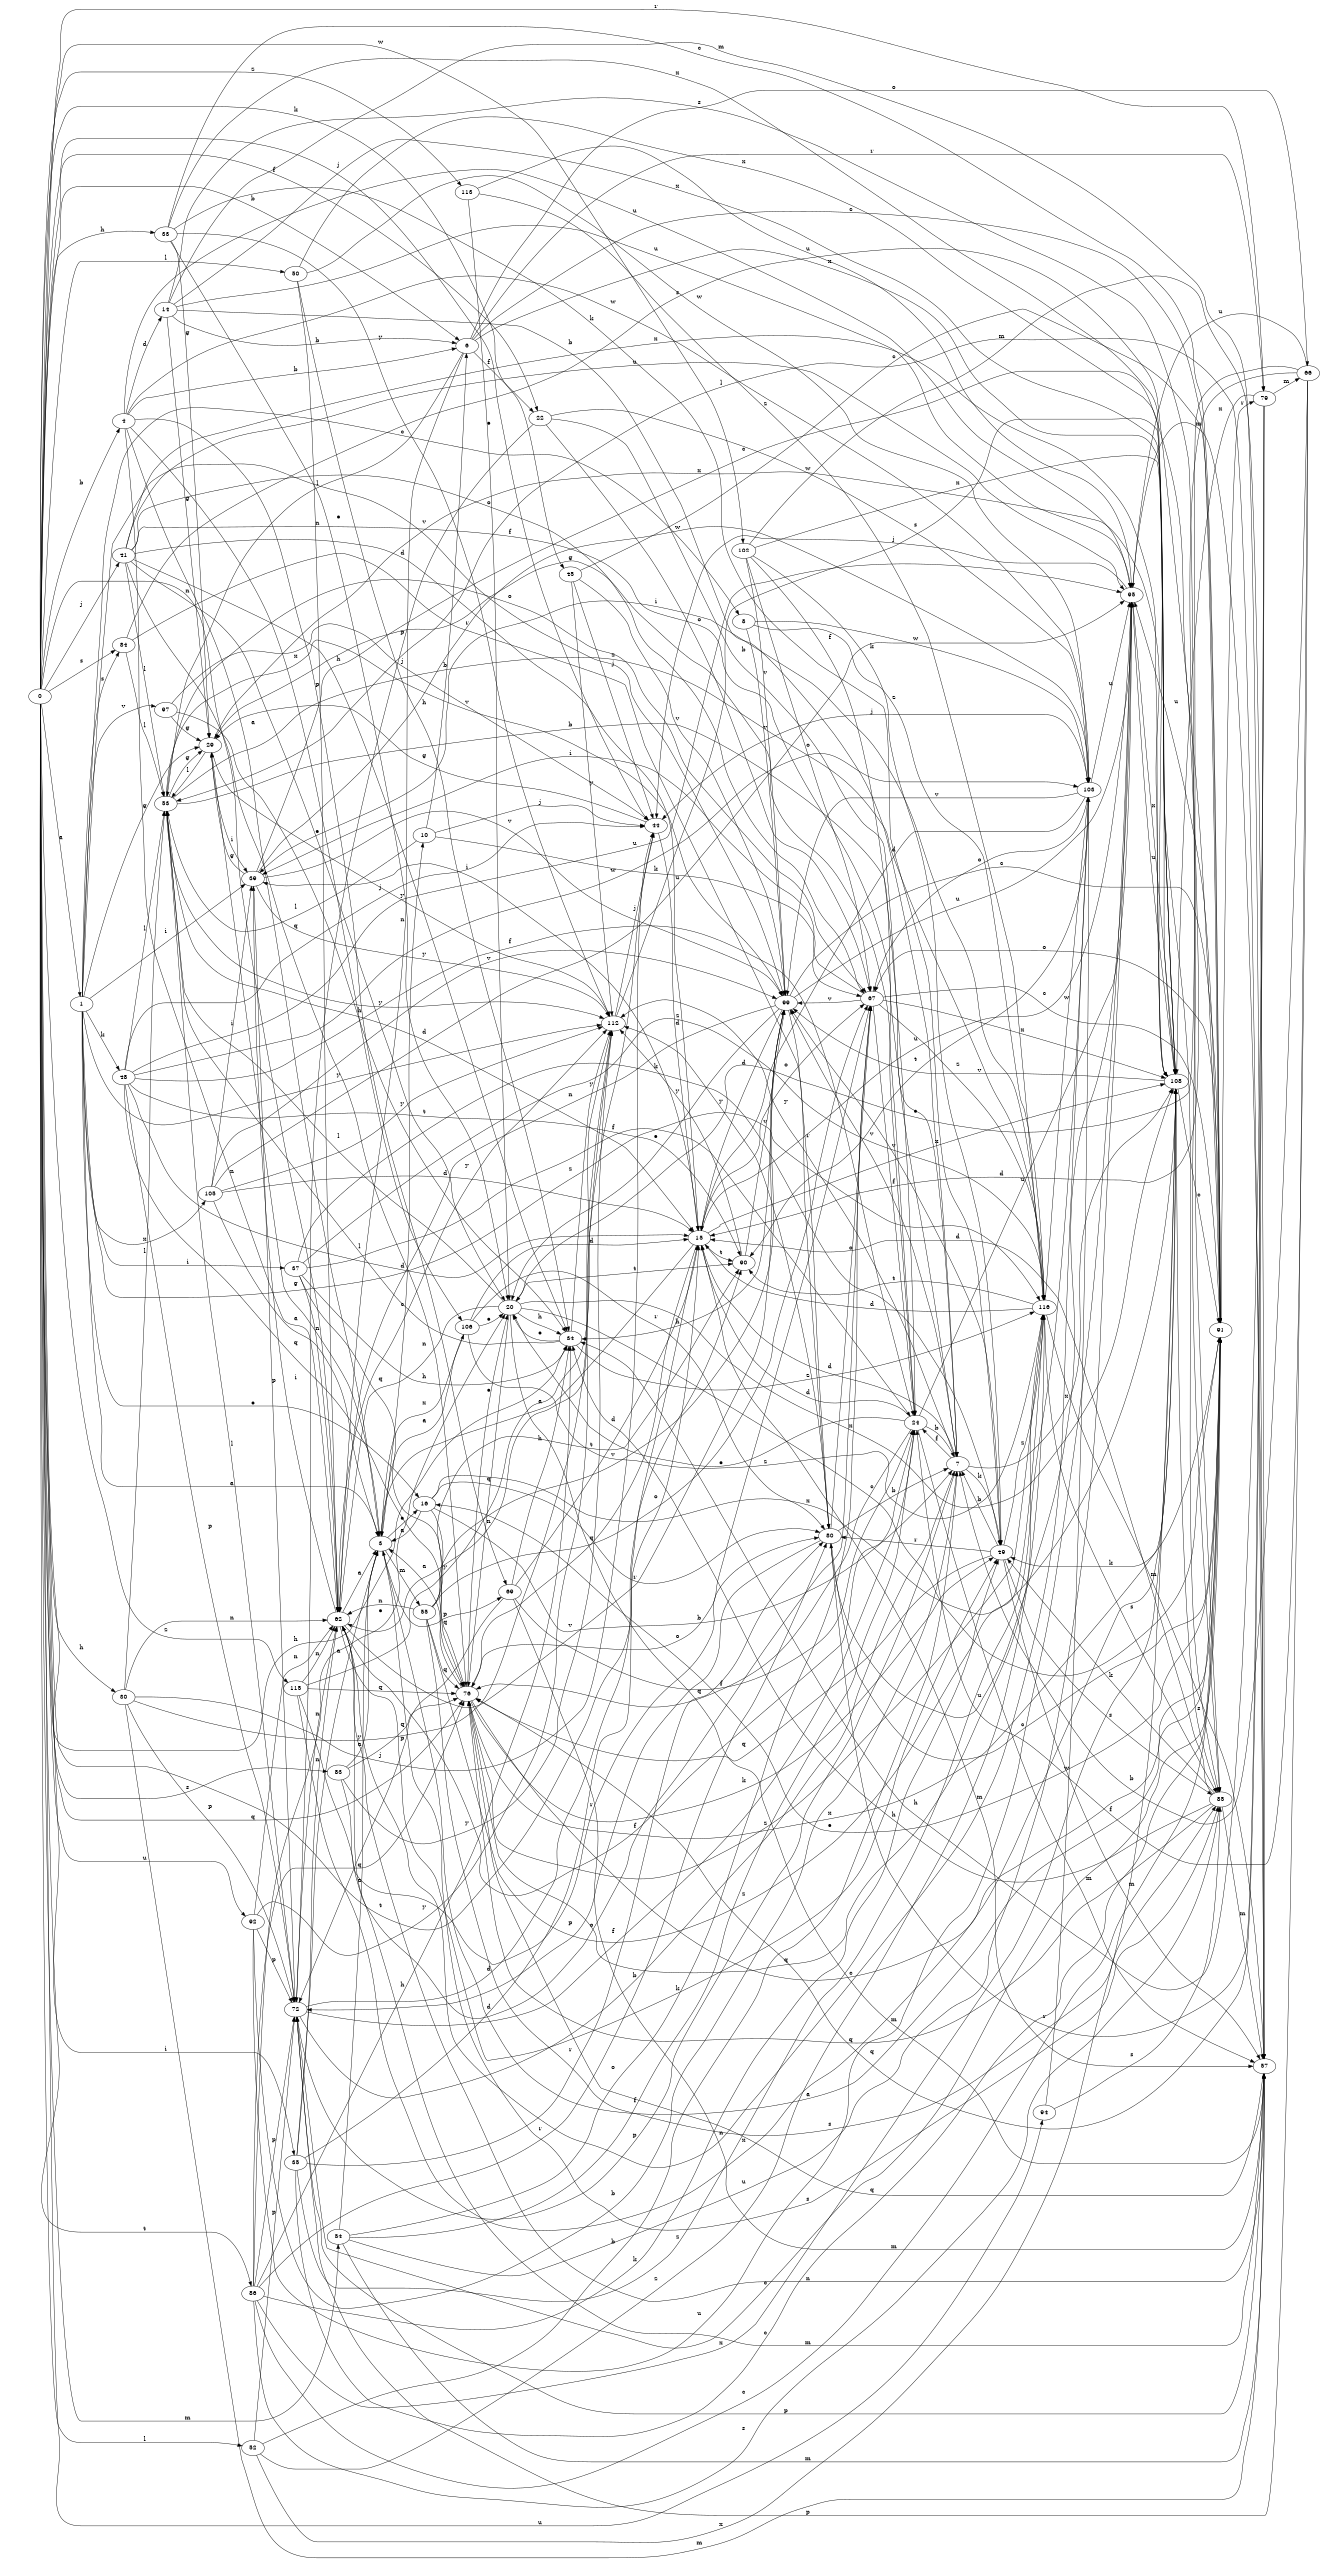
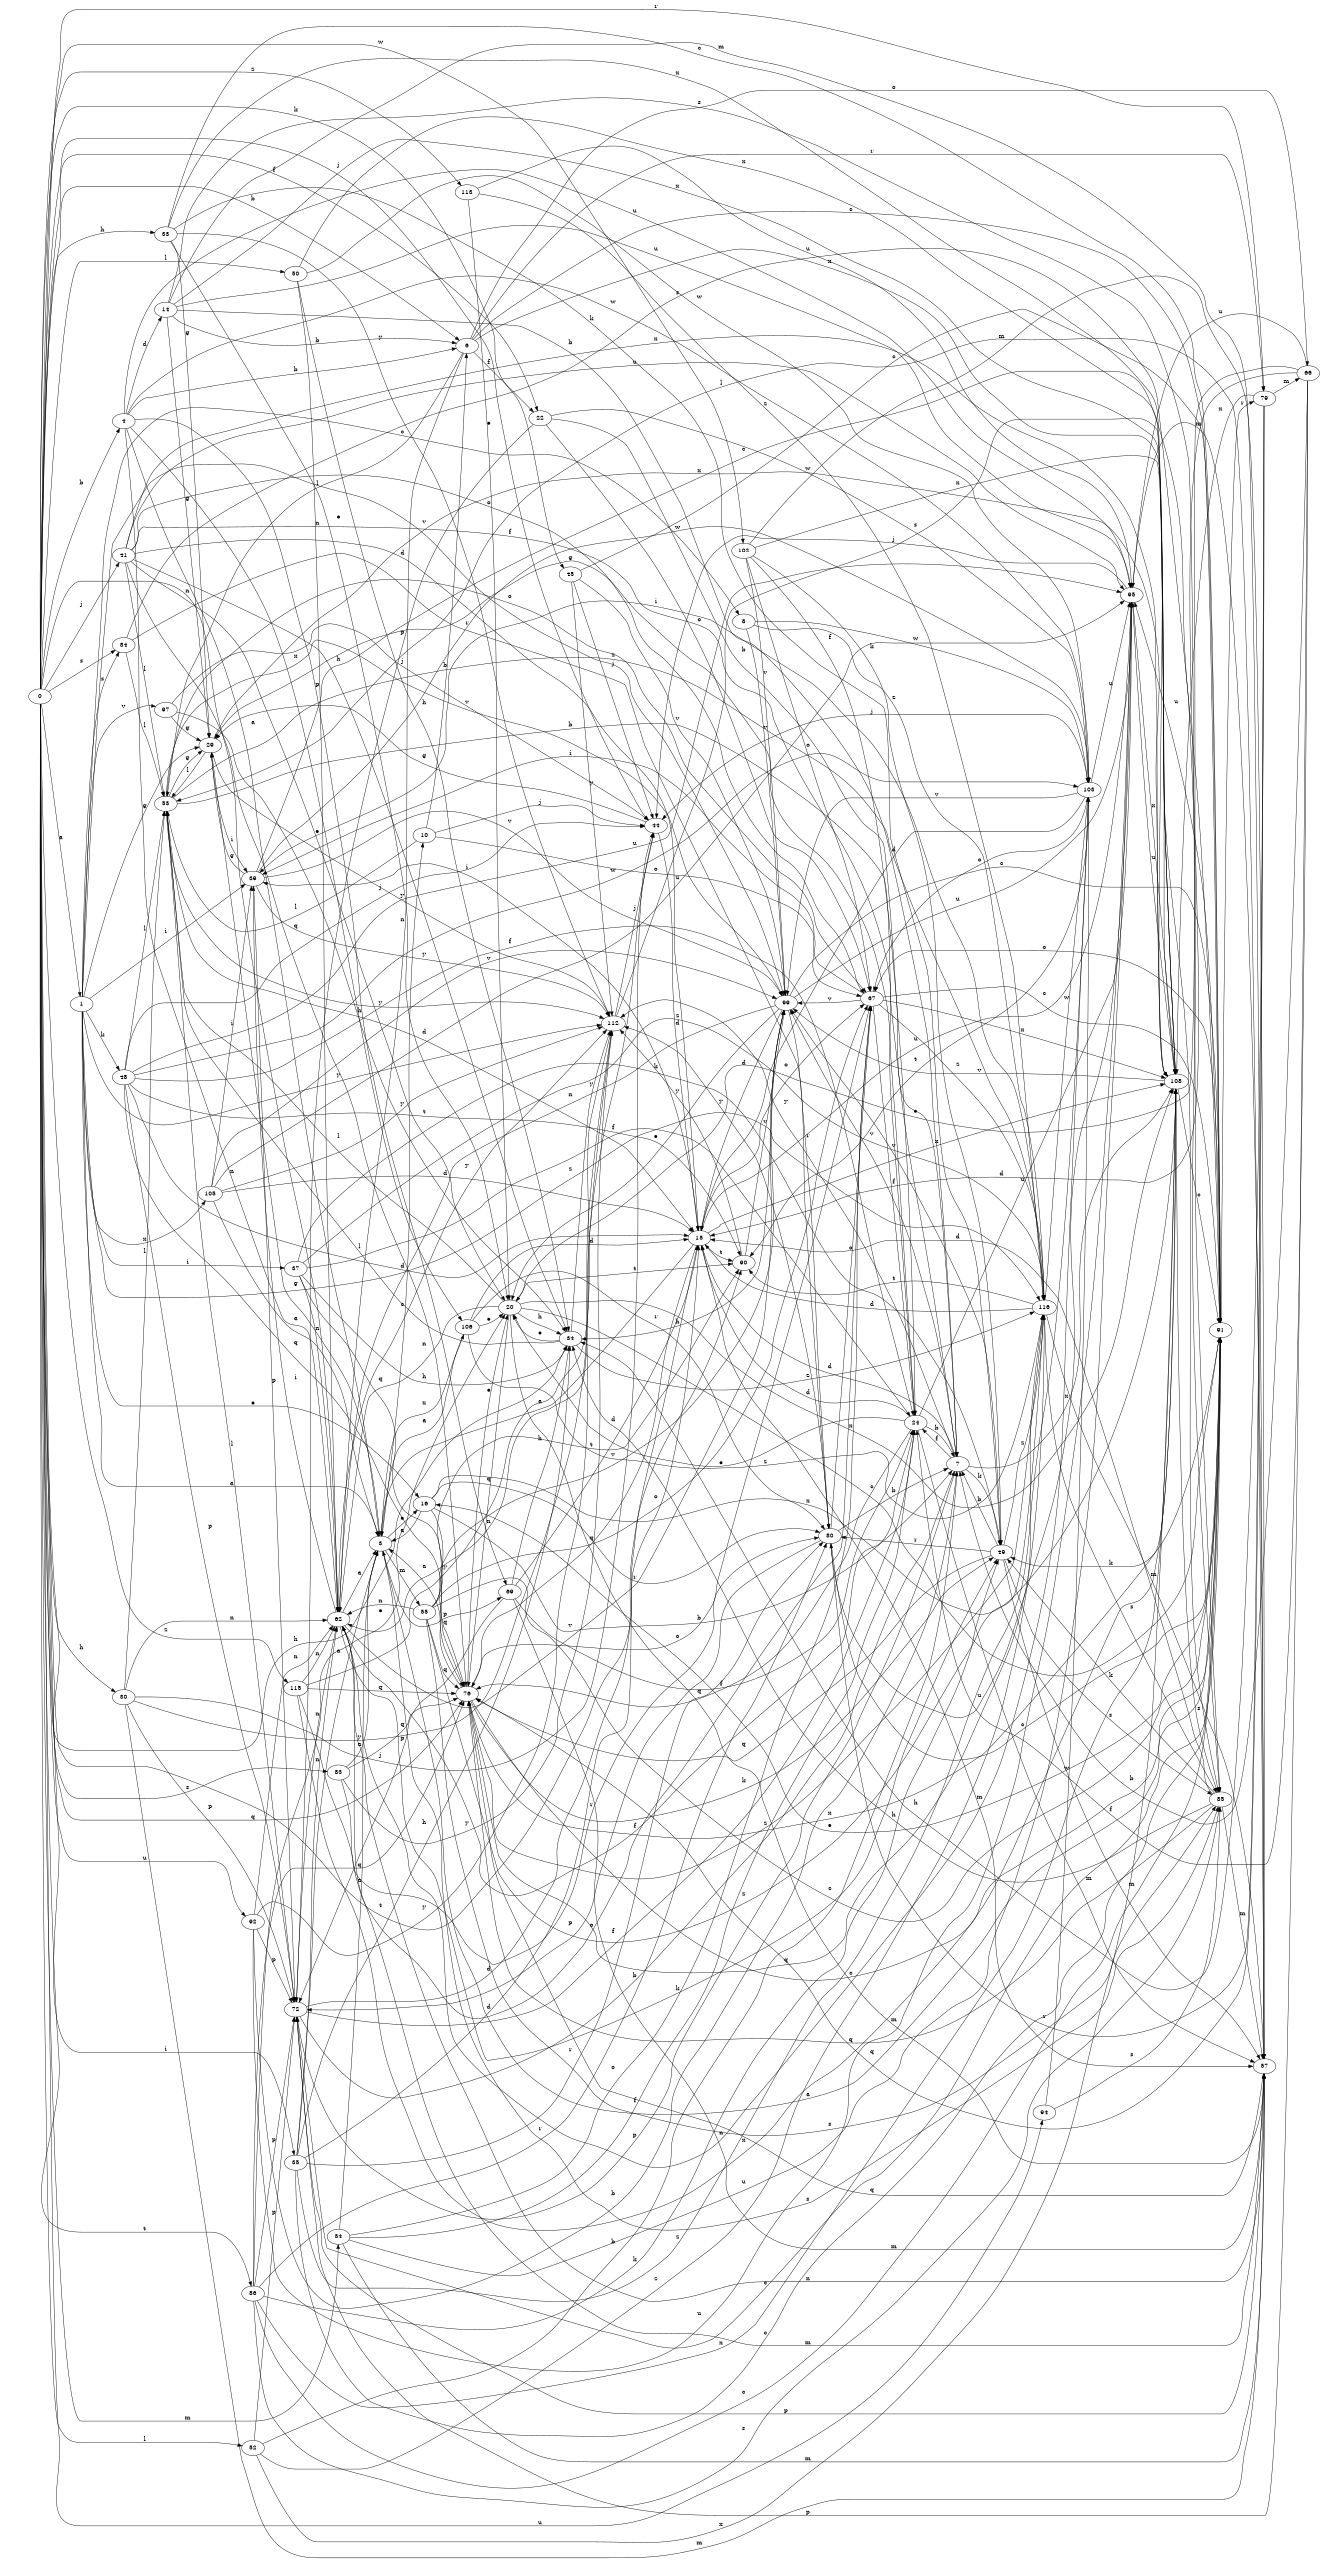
edge "10" -> "67": label "k" -> "o"
edge "86" -> "34": now "35" -> "34"
edge "55" -> "91": added, label "c"
